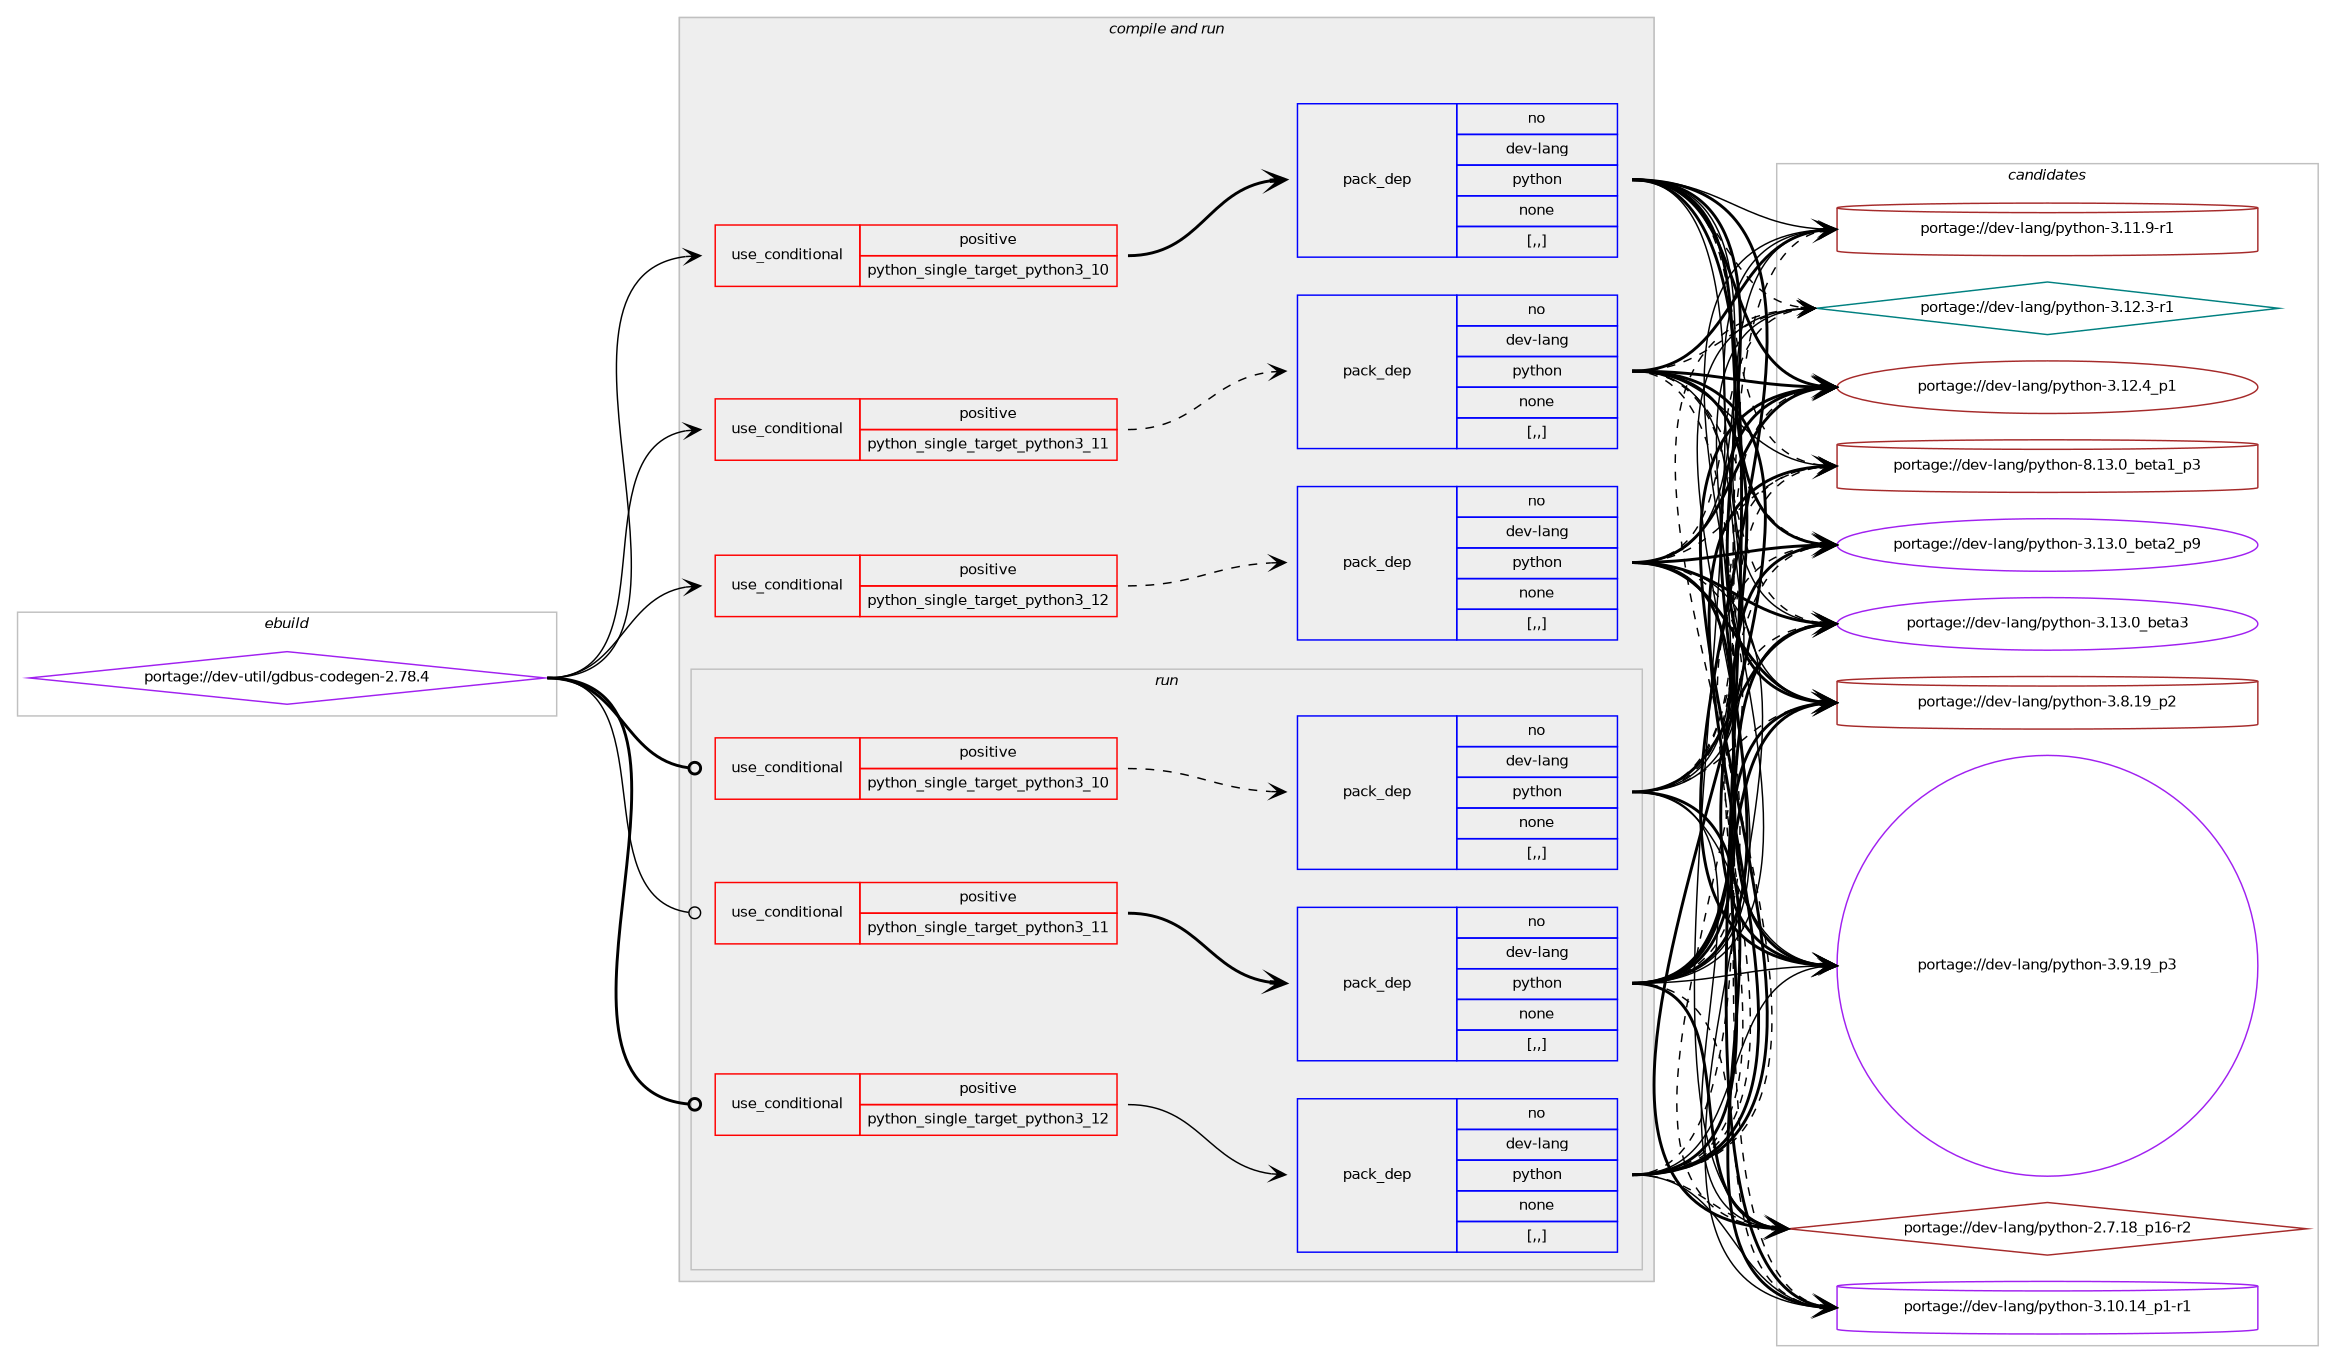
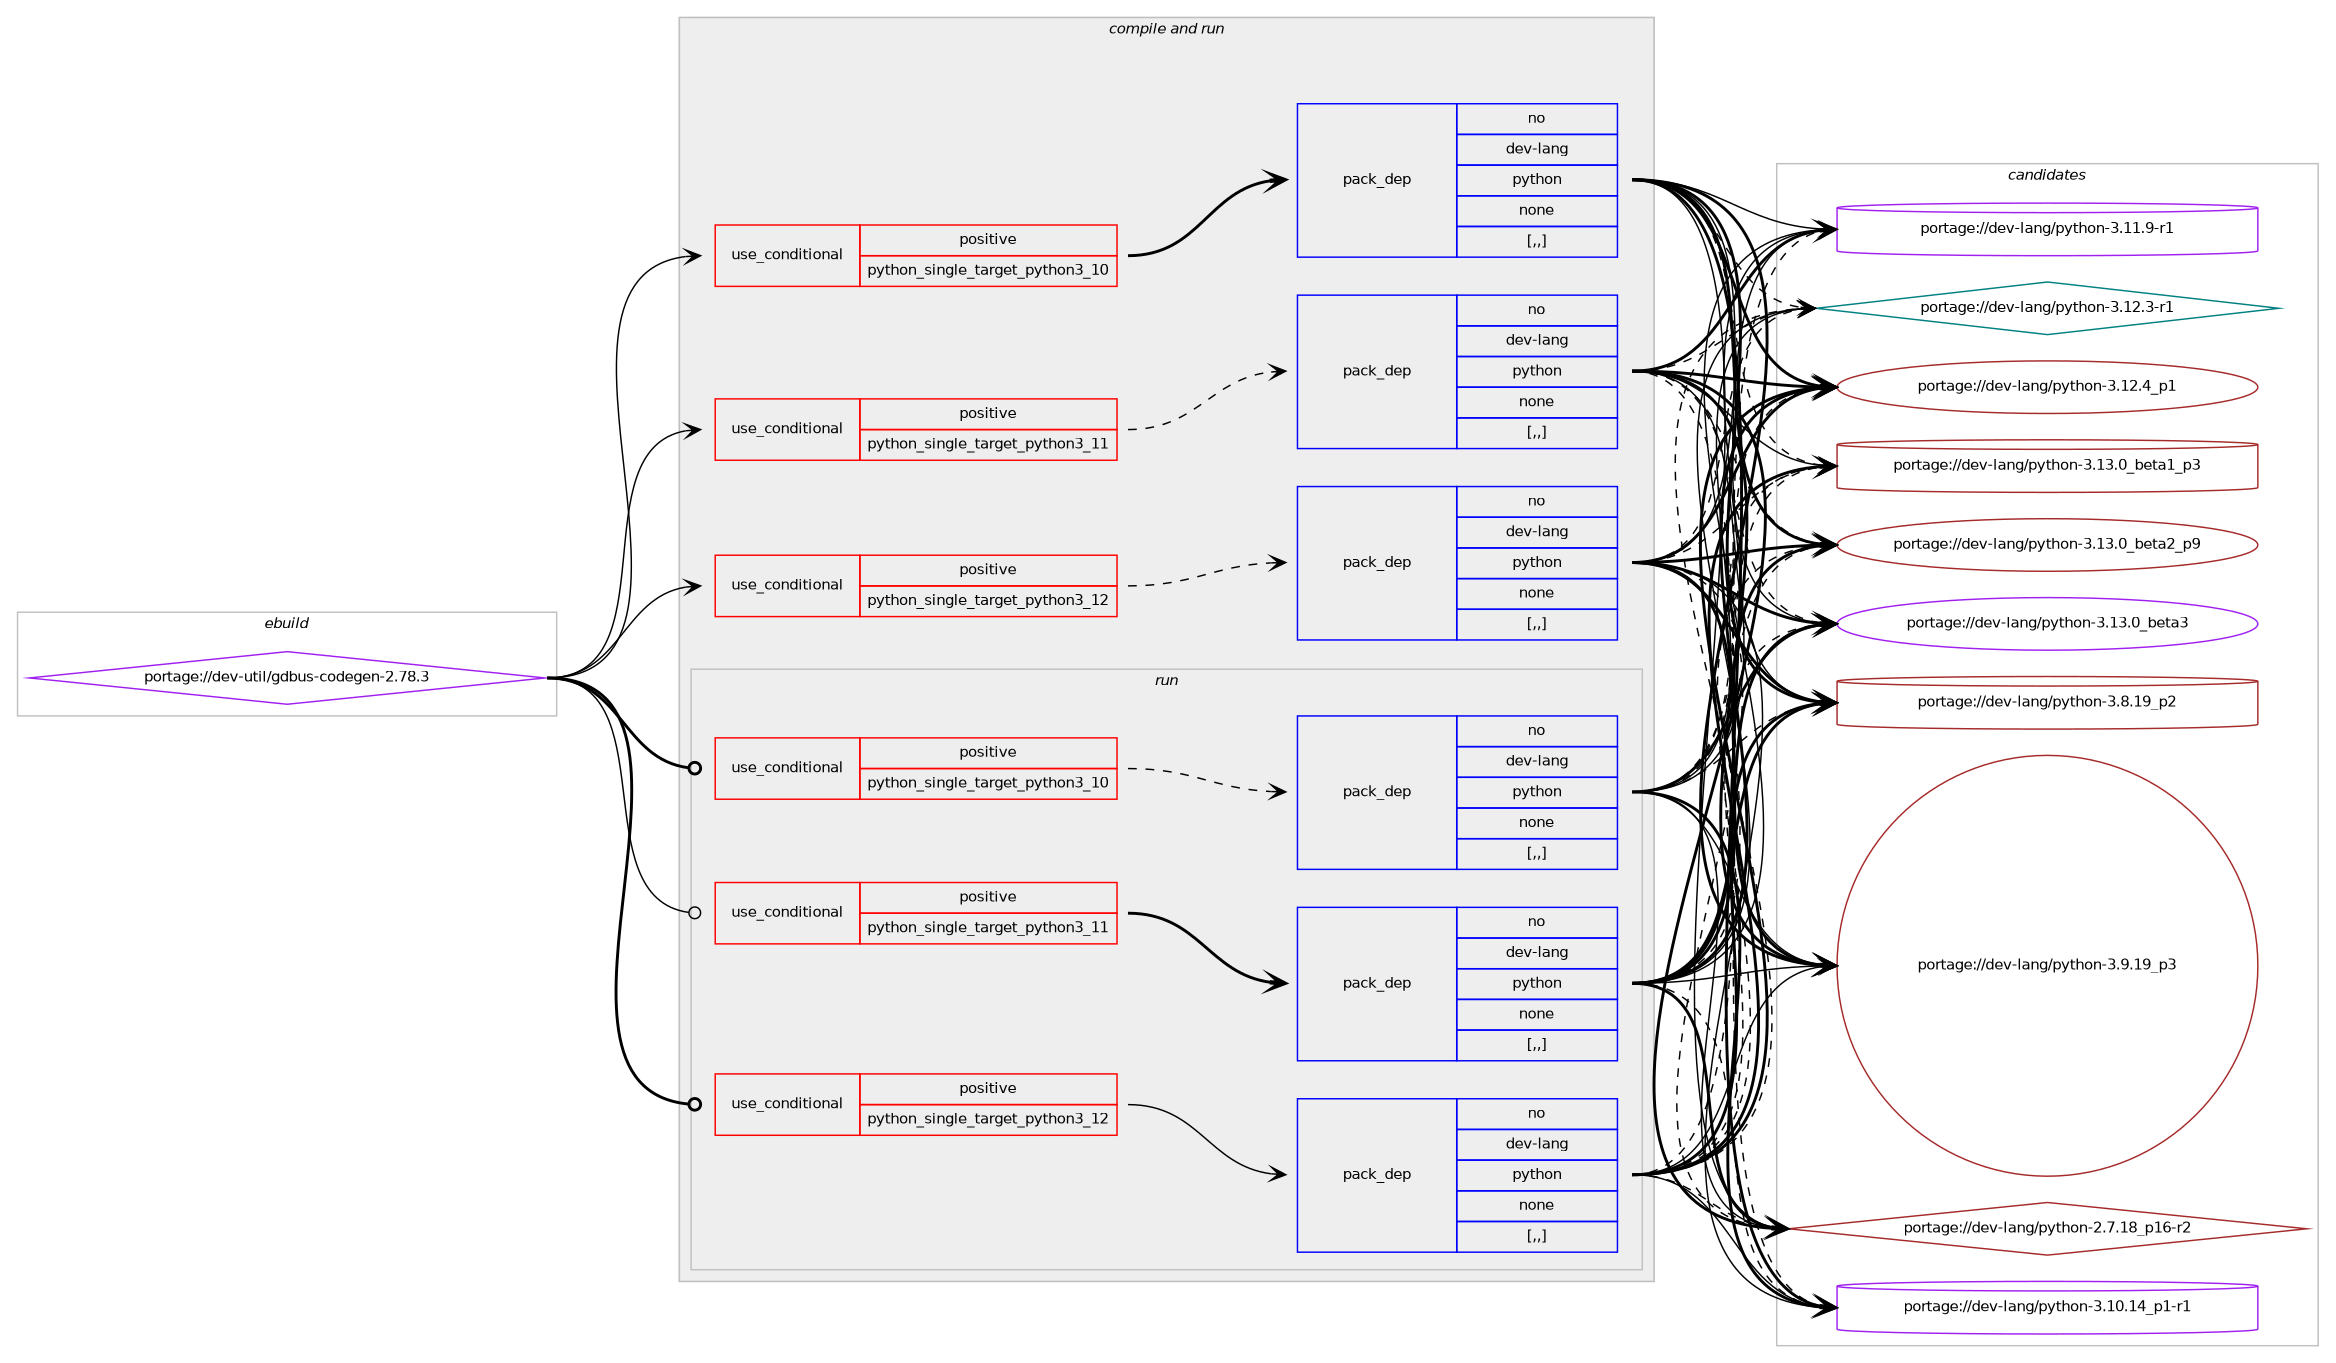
node "portage://dev-lang/python-3.11.9-r1": color brown -> purple
node "portage://dev-lang/python-8.13.0_beta1_p3": label "portage://dev-lang/python-8.13.0_beta1_p3" -> "portage://dev-lang/python-3.13.0_beta1_p3"
node "portage://dev-lang/python-3.13.0_beta2_p9": color purple -> brown
node "portage://dev-util/gdbus-codegen-2.78.4": label "portage://dev-util/gdbus-codegen-2.78.4" -> "portage://dev-util/gdbus-codegen-2.78.3"
node "portage://dev-lang/python-3.9.19_p3": color purple -> brown
